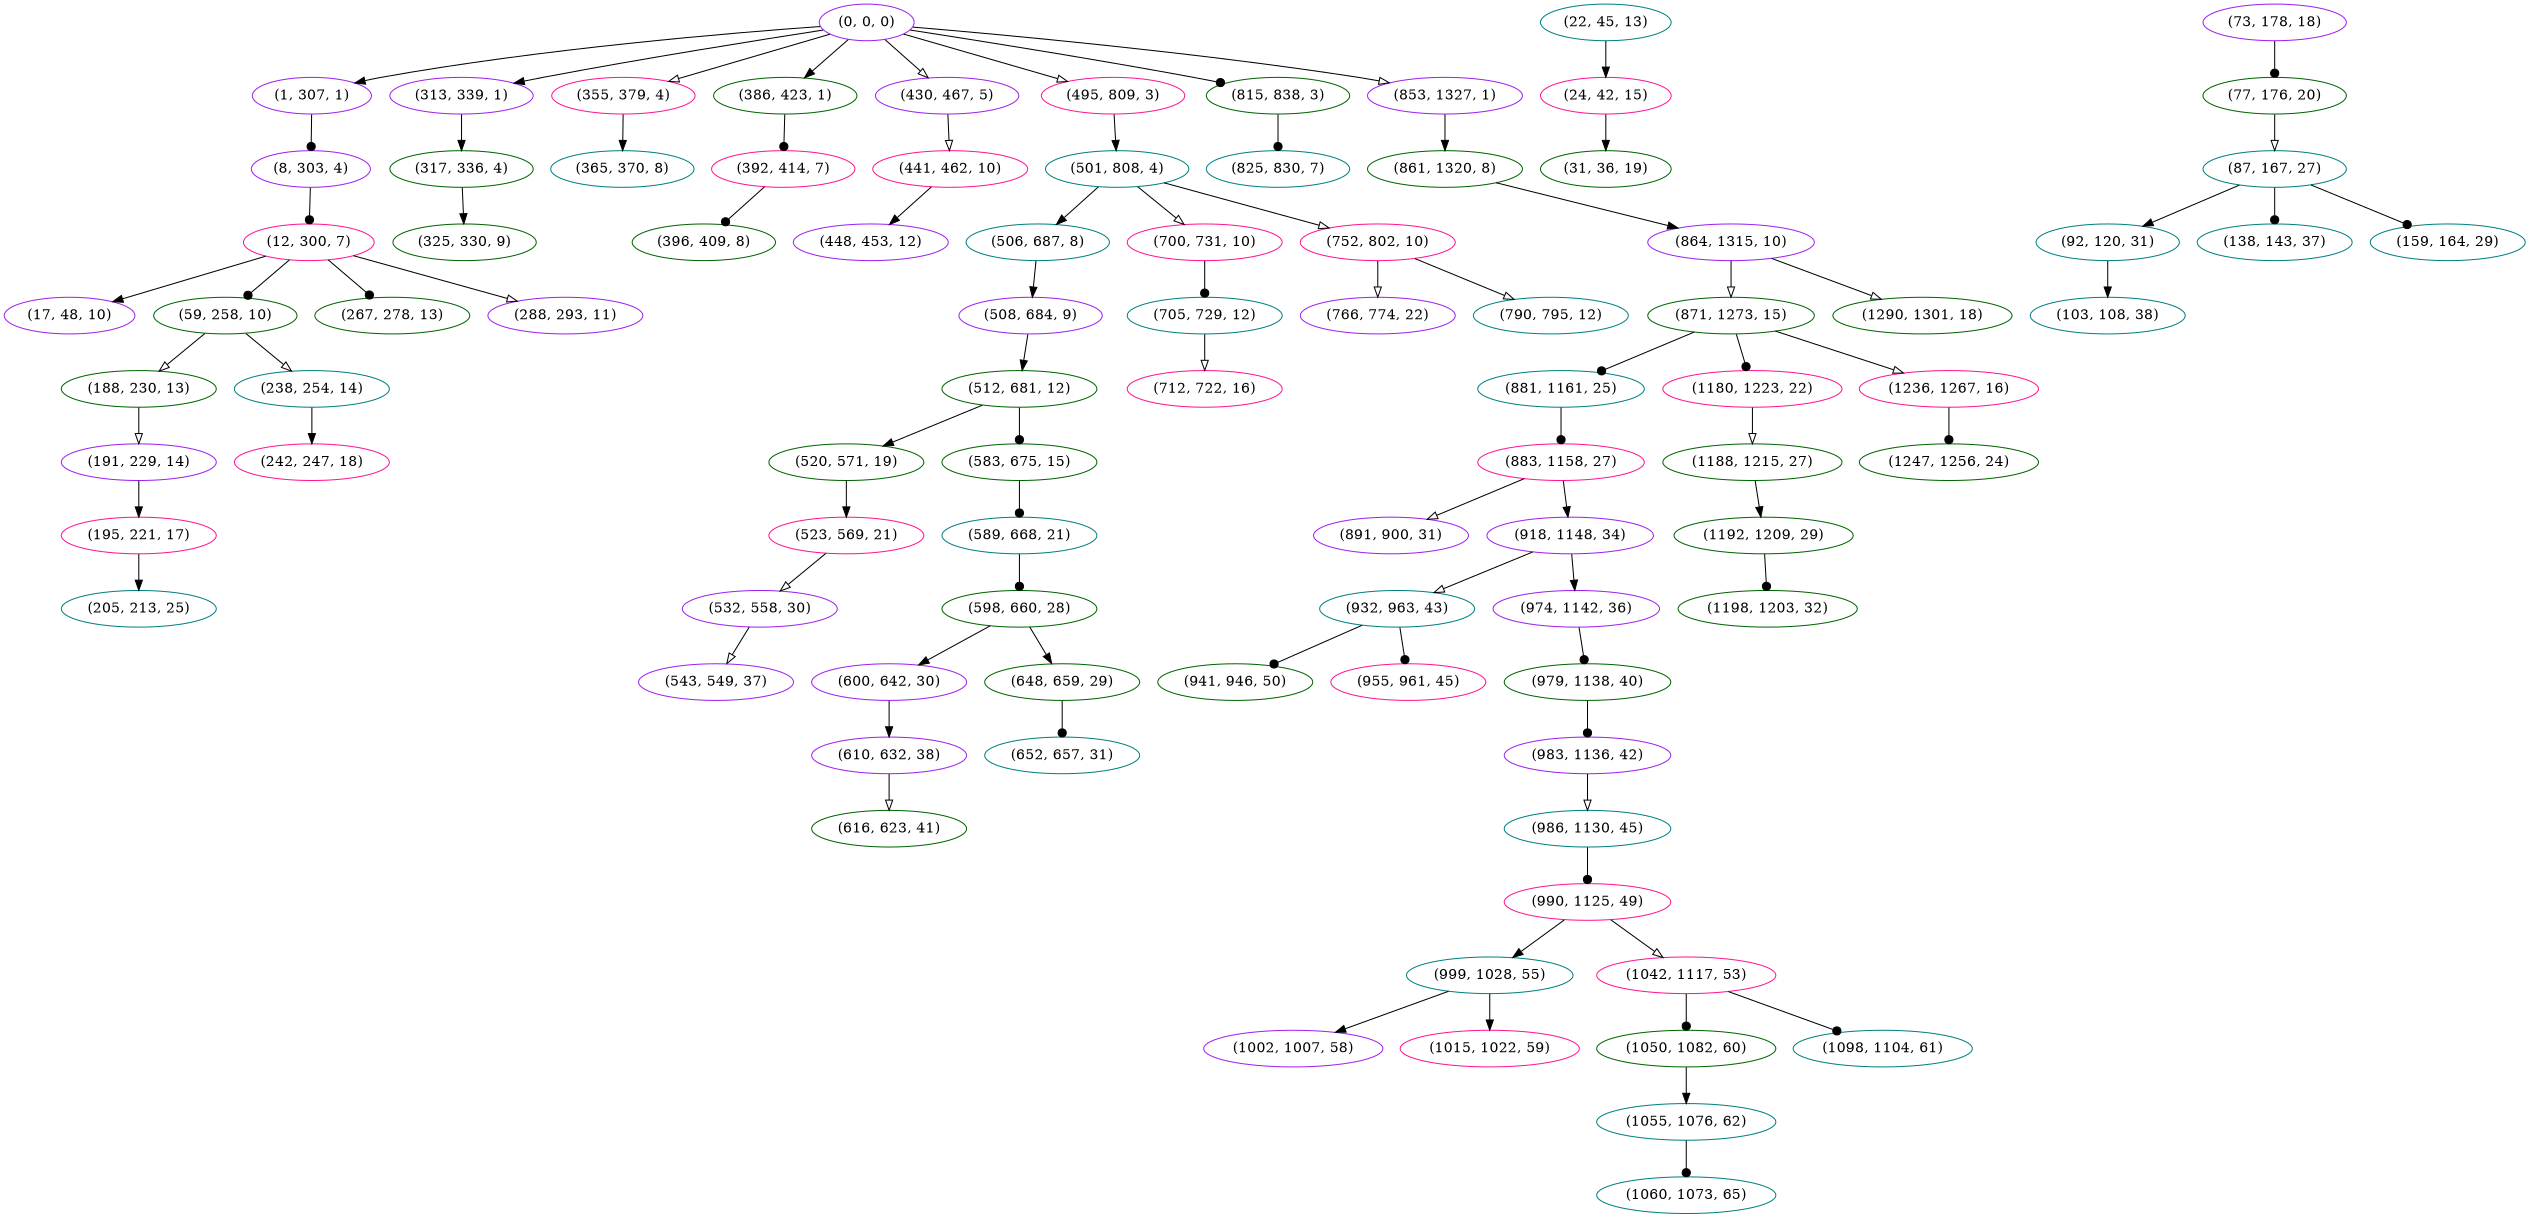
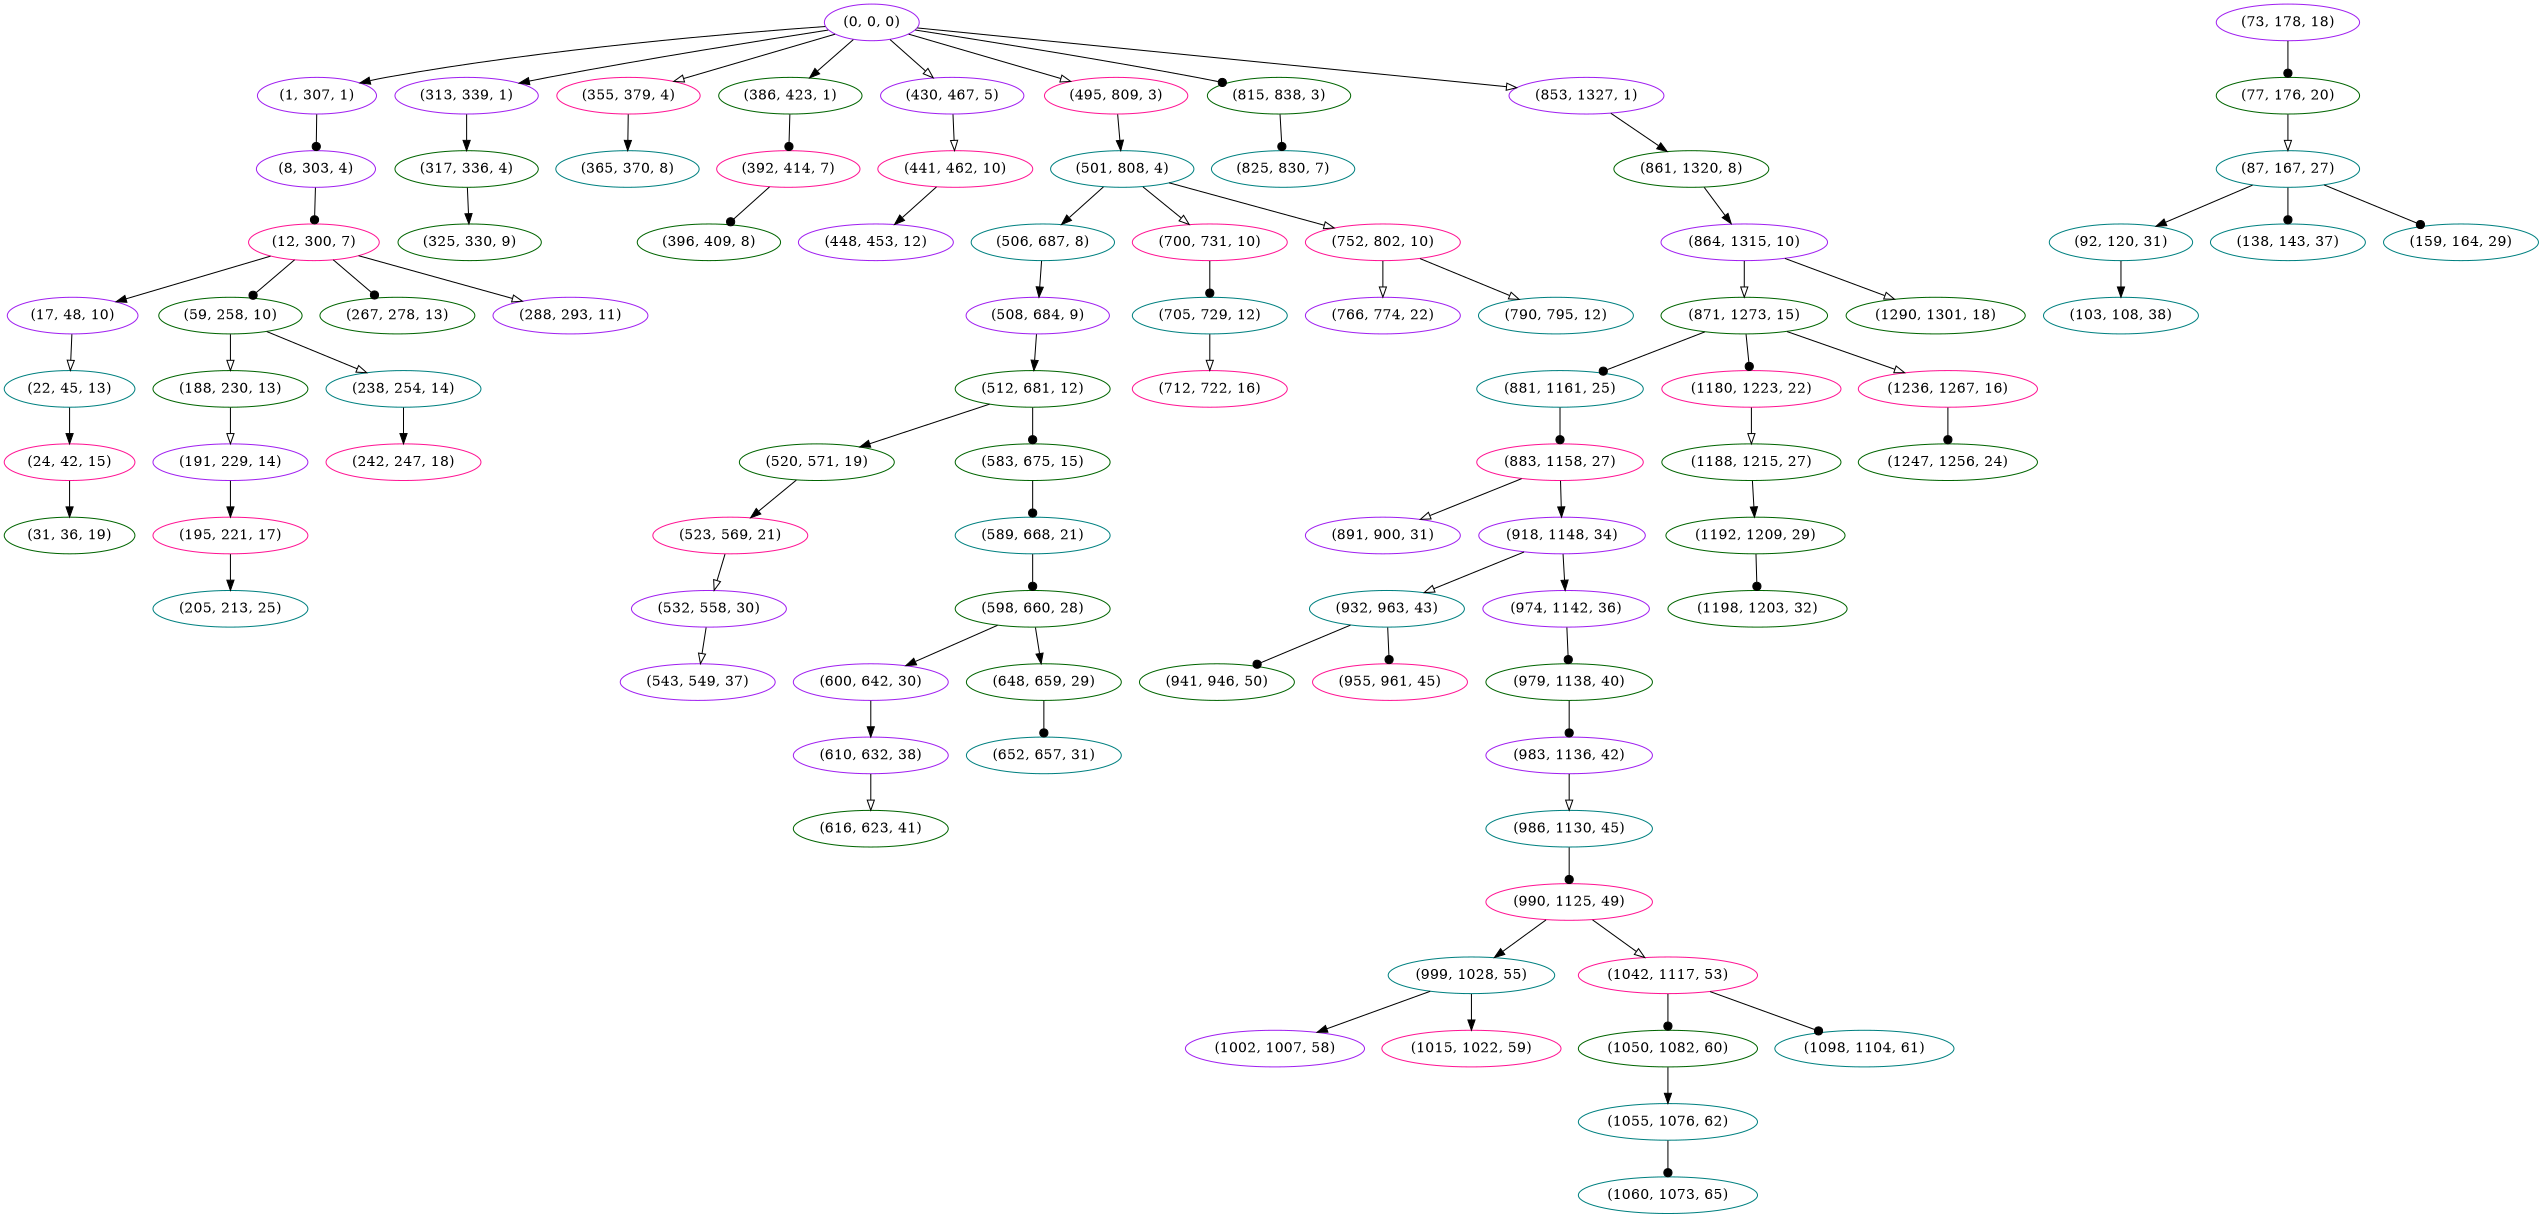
edge "(17, 48, 10)" -> "(22, 45, 13)": added
